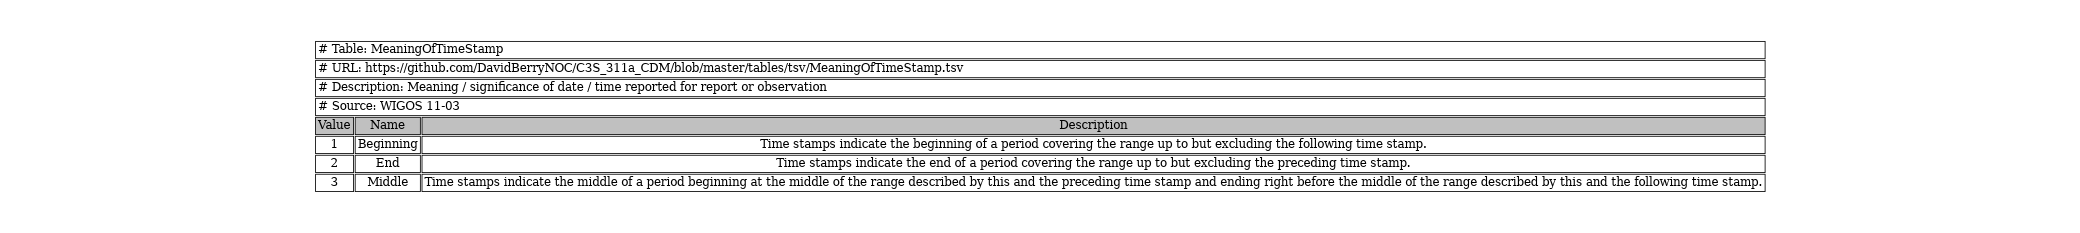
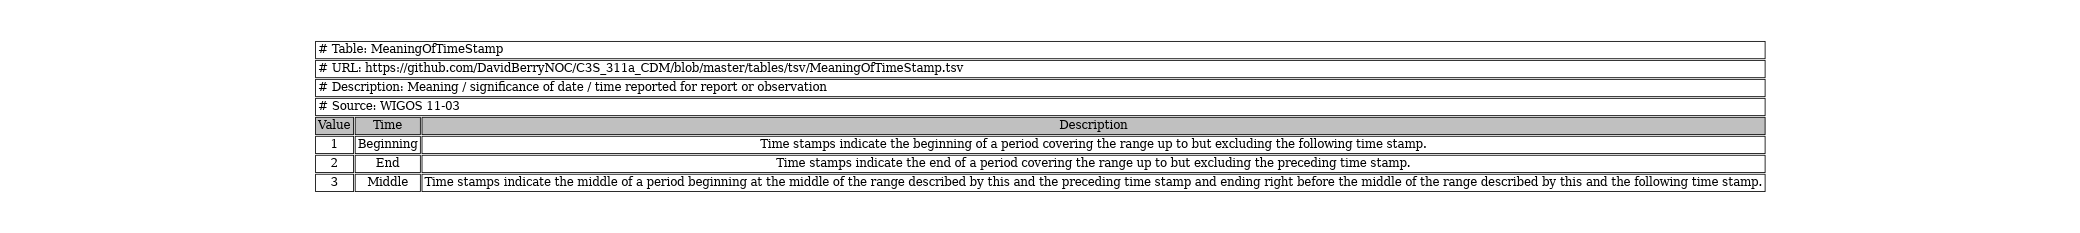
node "# Table: MeaningOfTimeStamp": text "Name" -> "Time"
